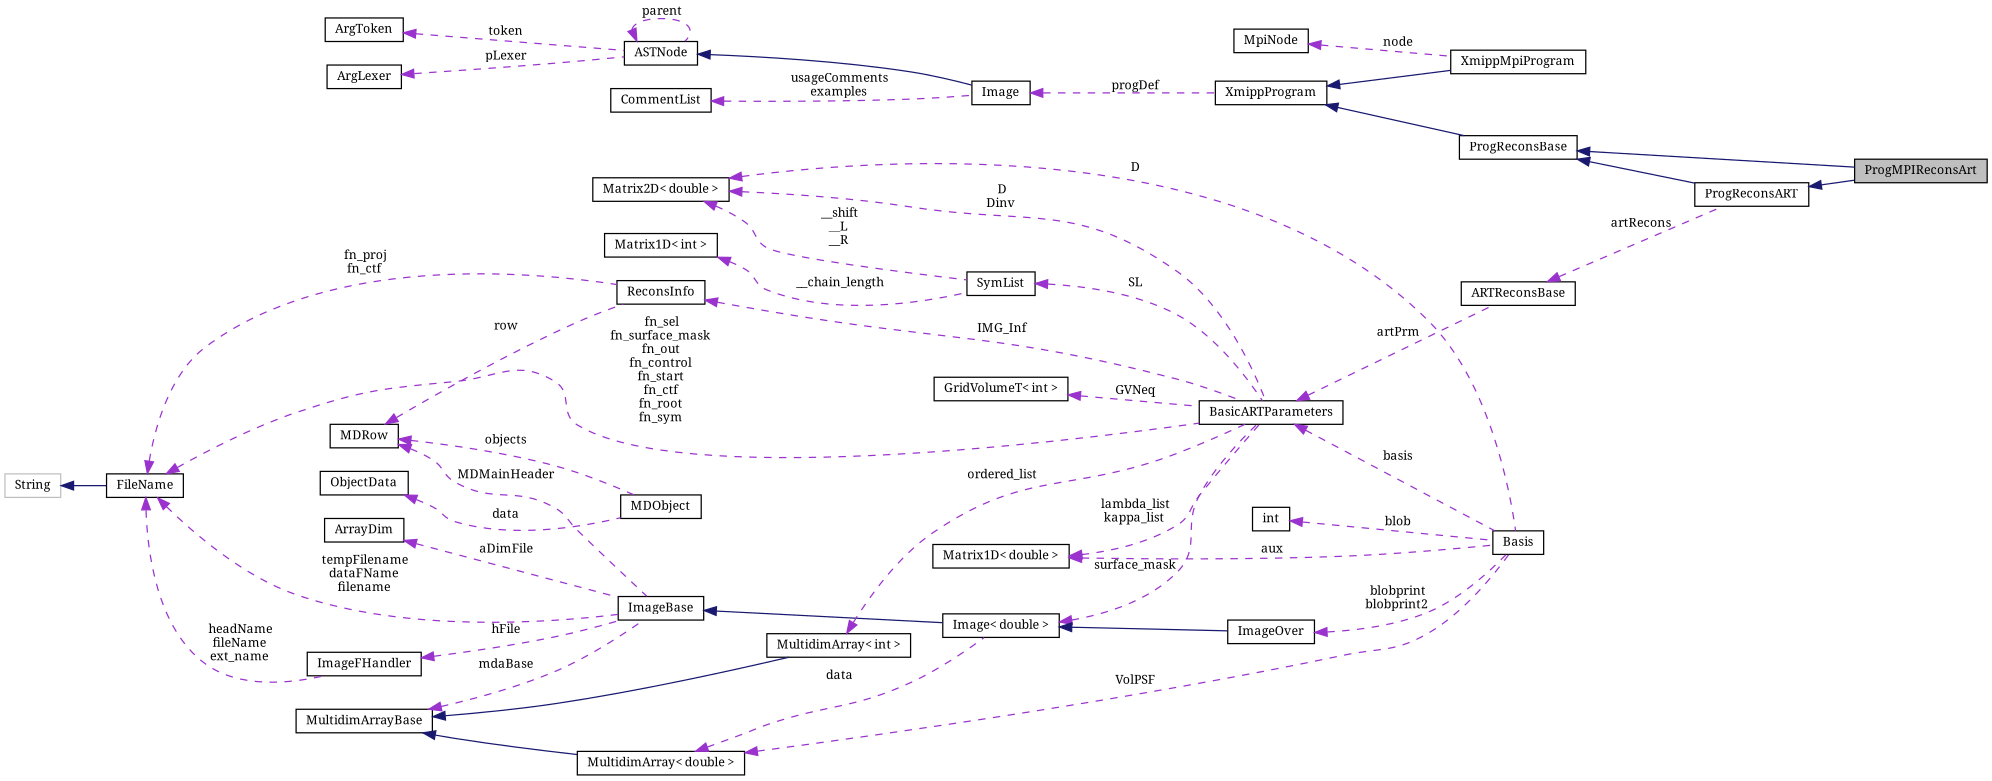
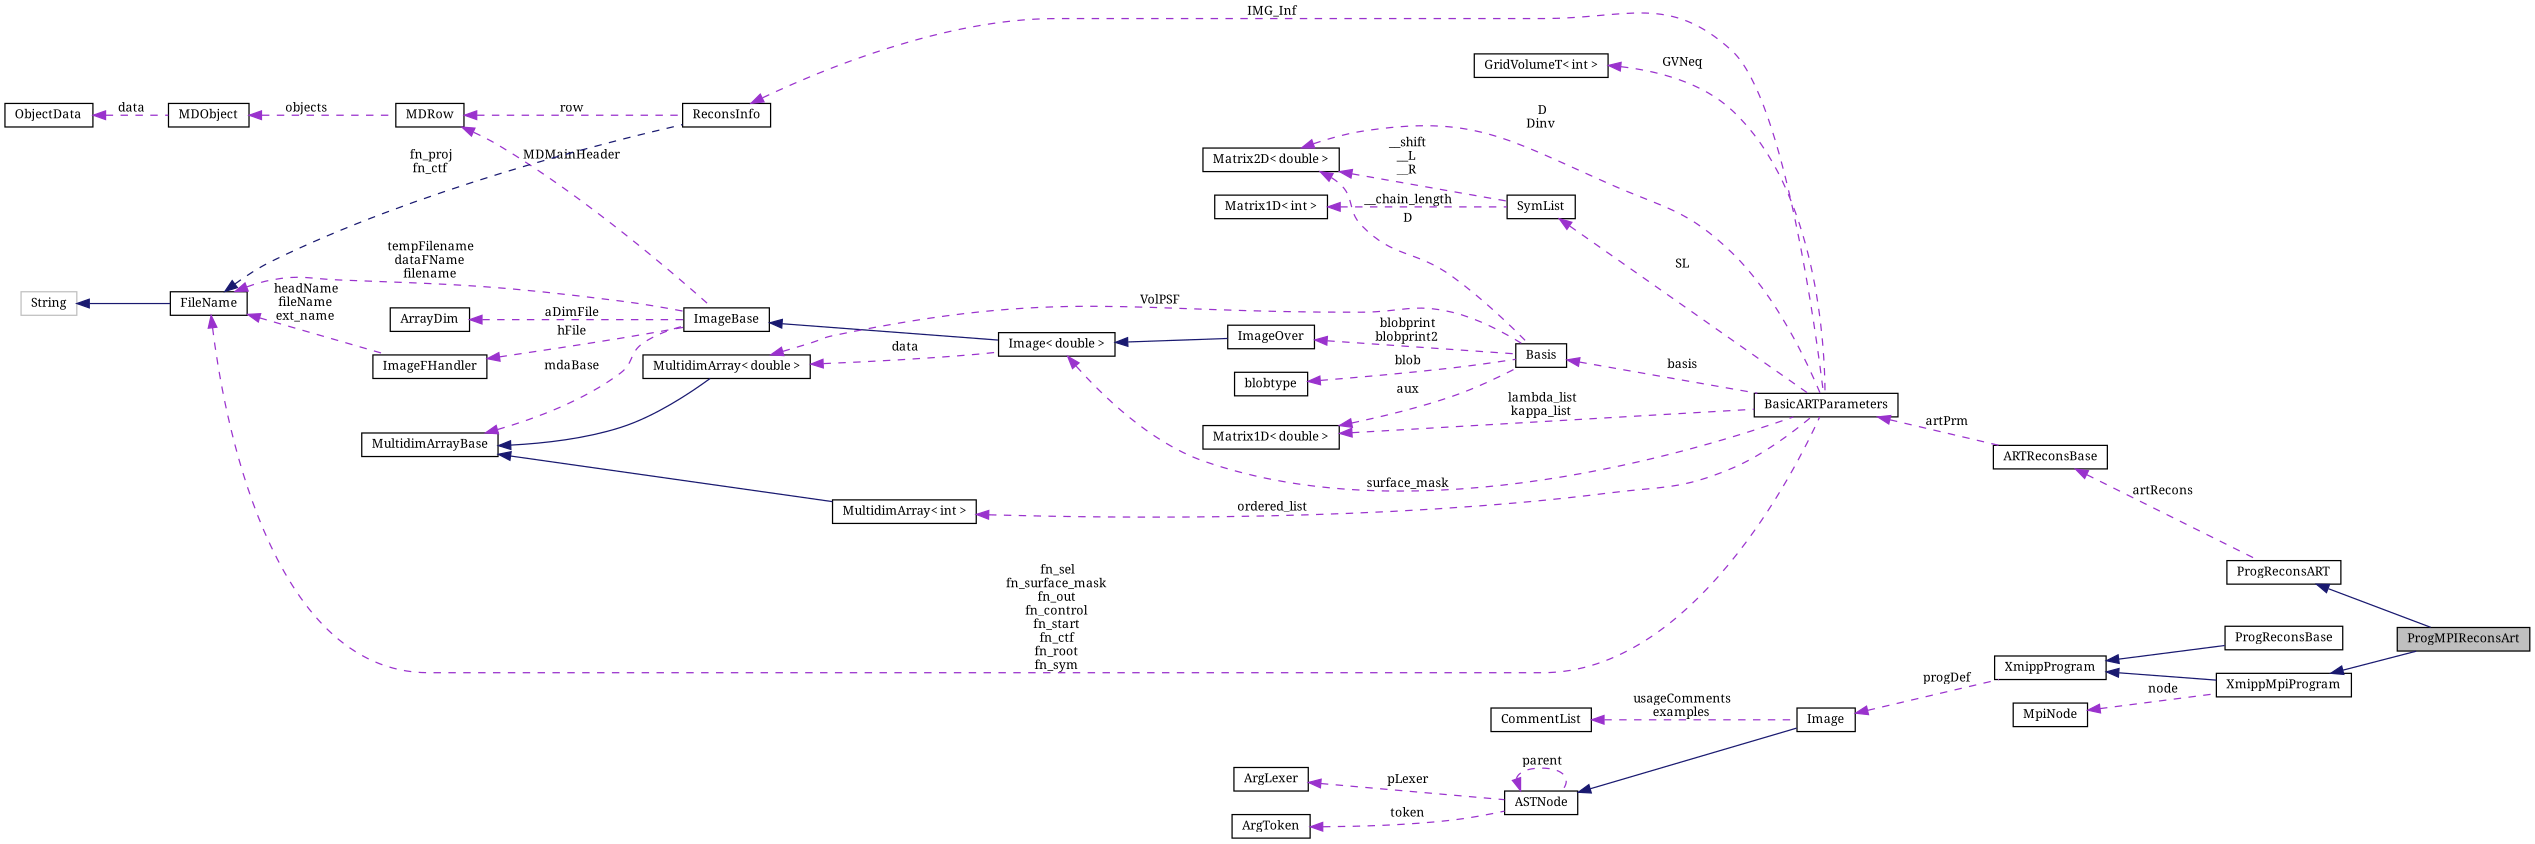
edge "ProgMPIReconsArt" -> "ProgReconsBase": now "ProgMPIReconsArt" -> "XmippMpiProgram"
edge "ProgReconsART" -> "ProgReconsBase": removed
edge "ReconsInfo" -> "FileName": color darkorchid3 -> midnightblue
edge "MDObject" -> "MDRow": reversed
edge "Basis" -> "BasicARTParameters": reversed
node "int": label "int" -> "blobtype"
